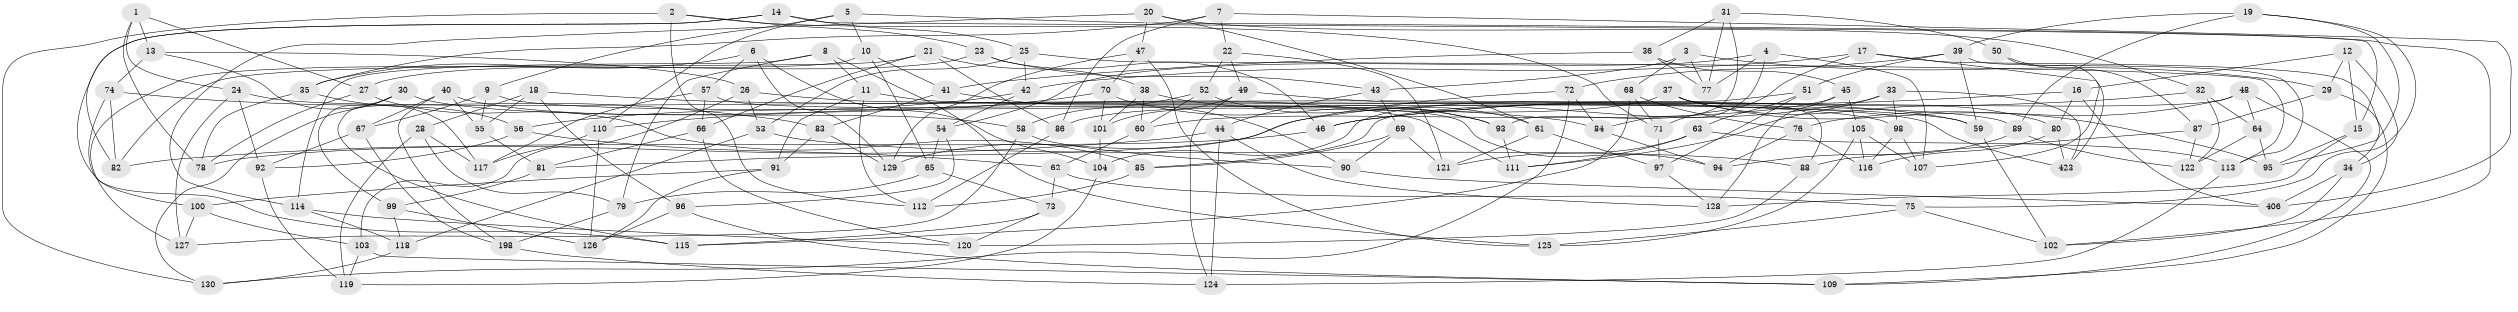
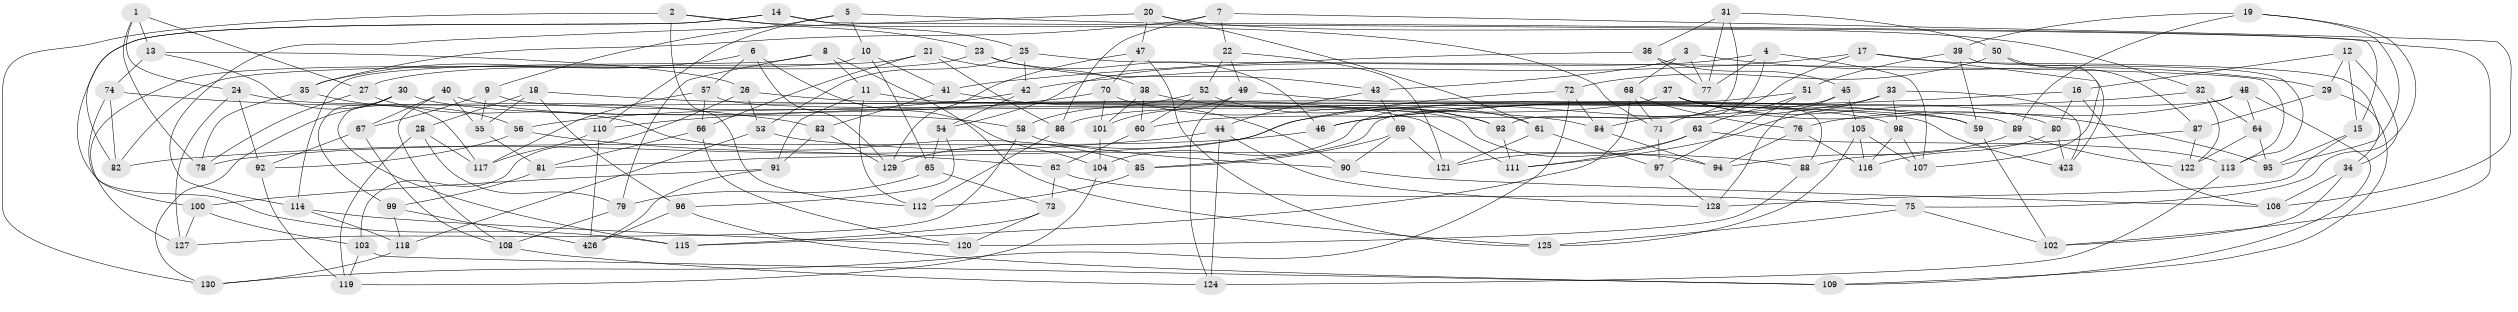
edge "39" -- "72": now "50" -- "72"
node "406": label "406" -> "106"
node "198": label "198" -> "108"
node "126": label "126" -> "426"
